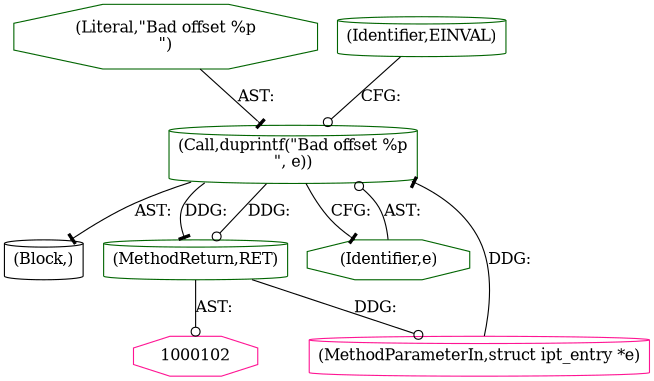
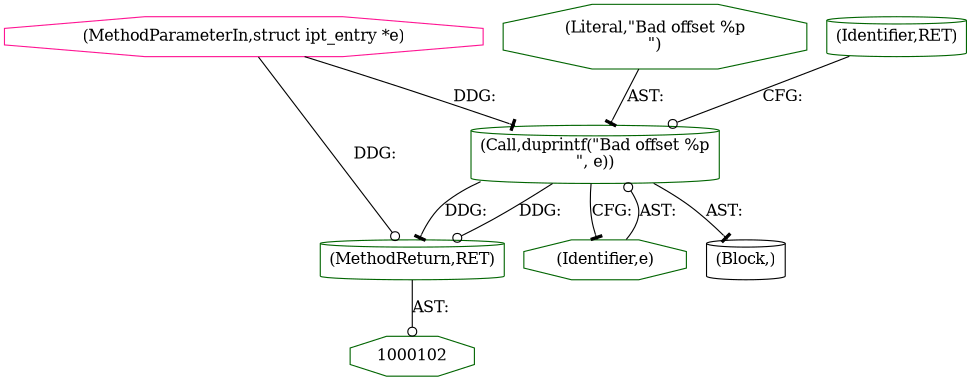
node "(Identifier,EINVAL)": label "(Identifier,EINVAL)" -> "(Identifier,RET)"
edge "(MethodReturn,RET)" -> "(MethodParameterIn,struct ipt_entry *e)": reversed
node "1000102": color deeppink -> darkgreen
node "(MethodParameterIn,struct ipt_entry *e)": shape cylinder -> octagon
